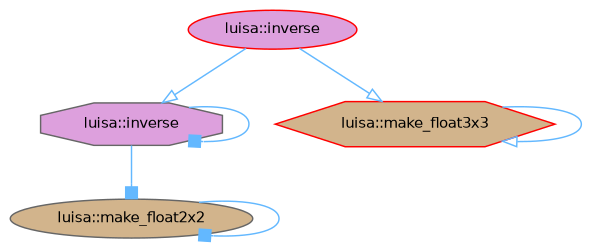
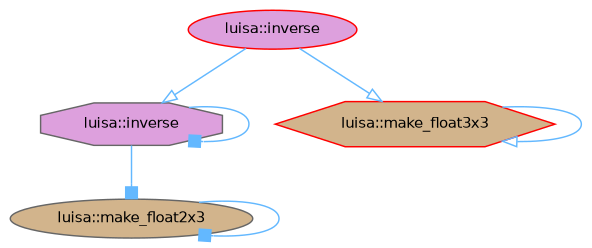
node "luisa::make_float2x2": label "luisa::make_float2x2" -> "luisa::make_float2x3"
